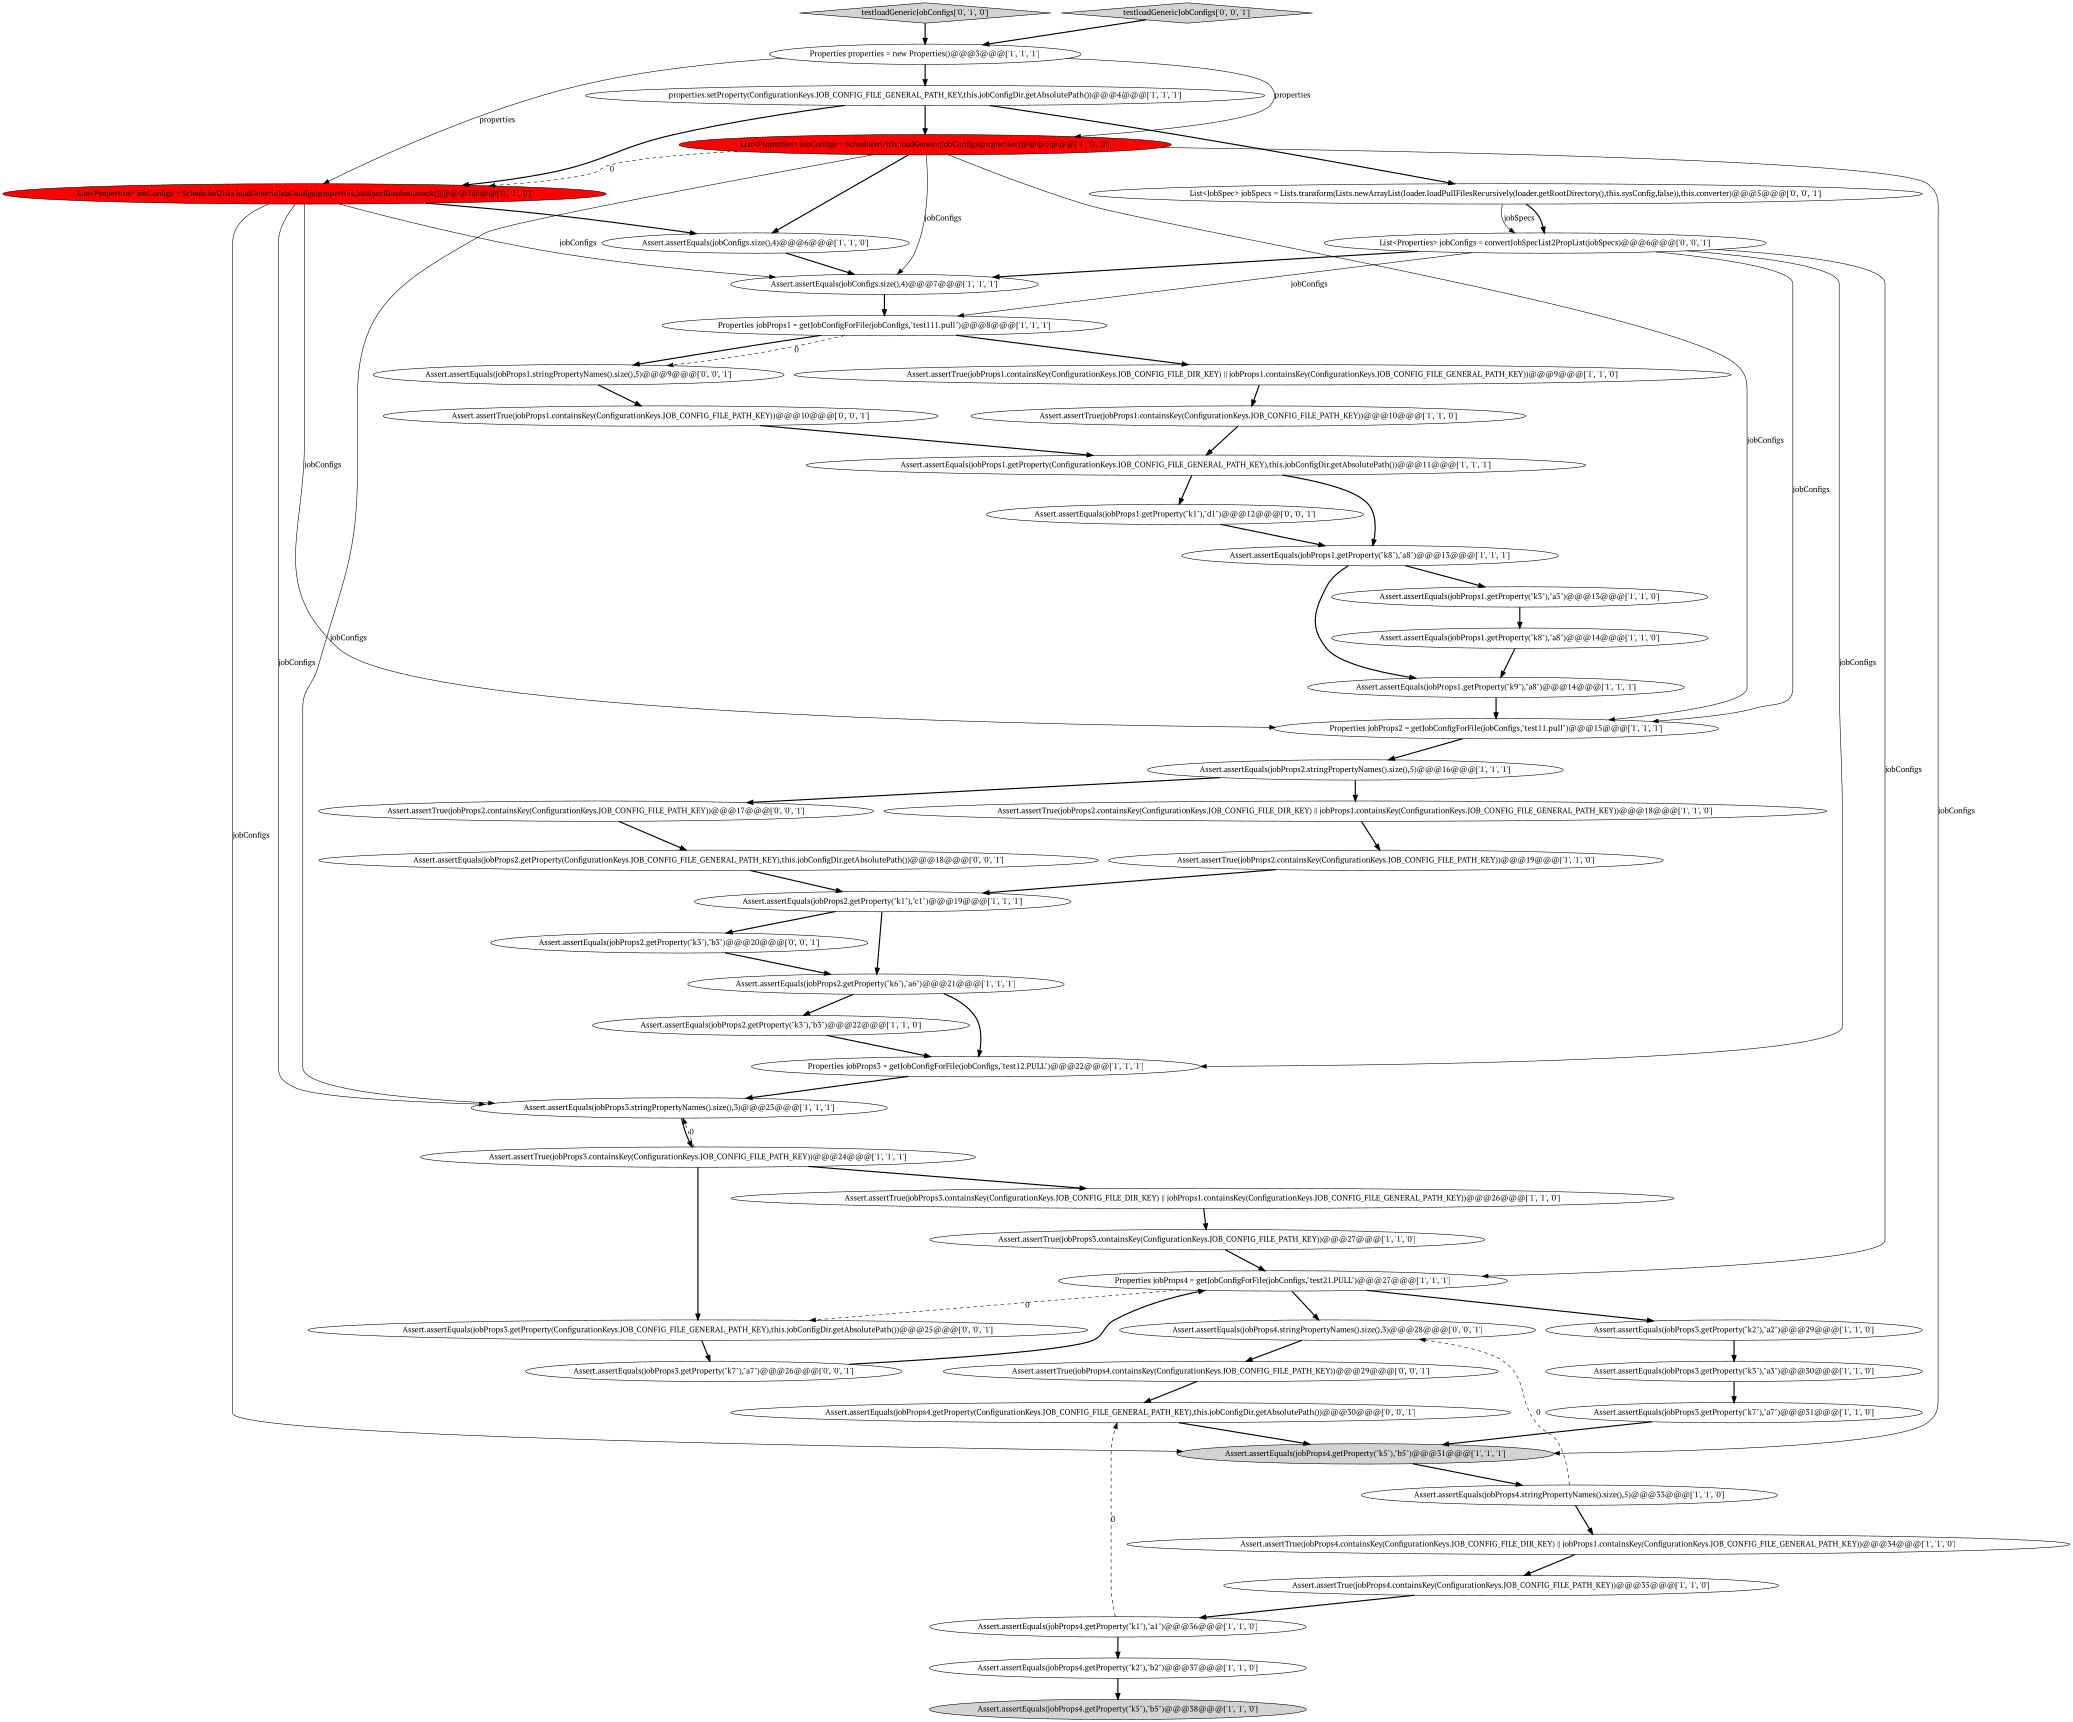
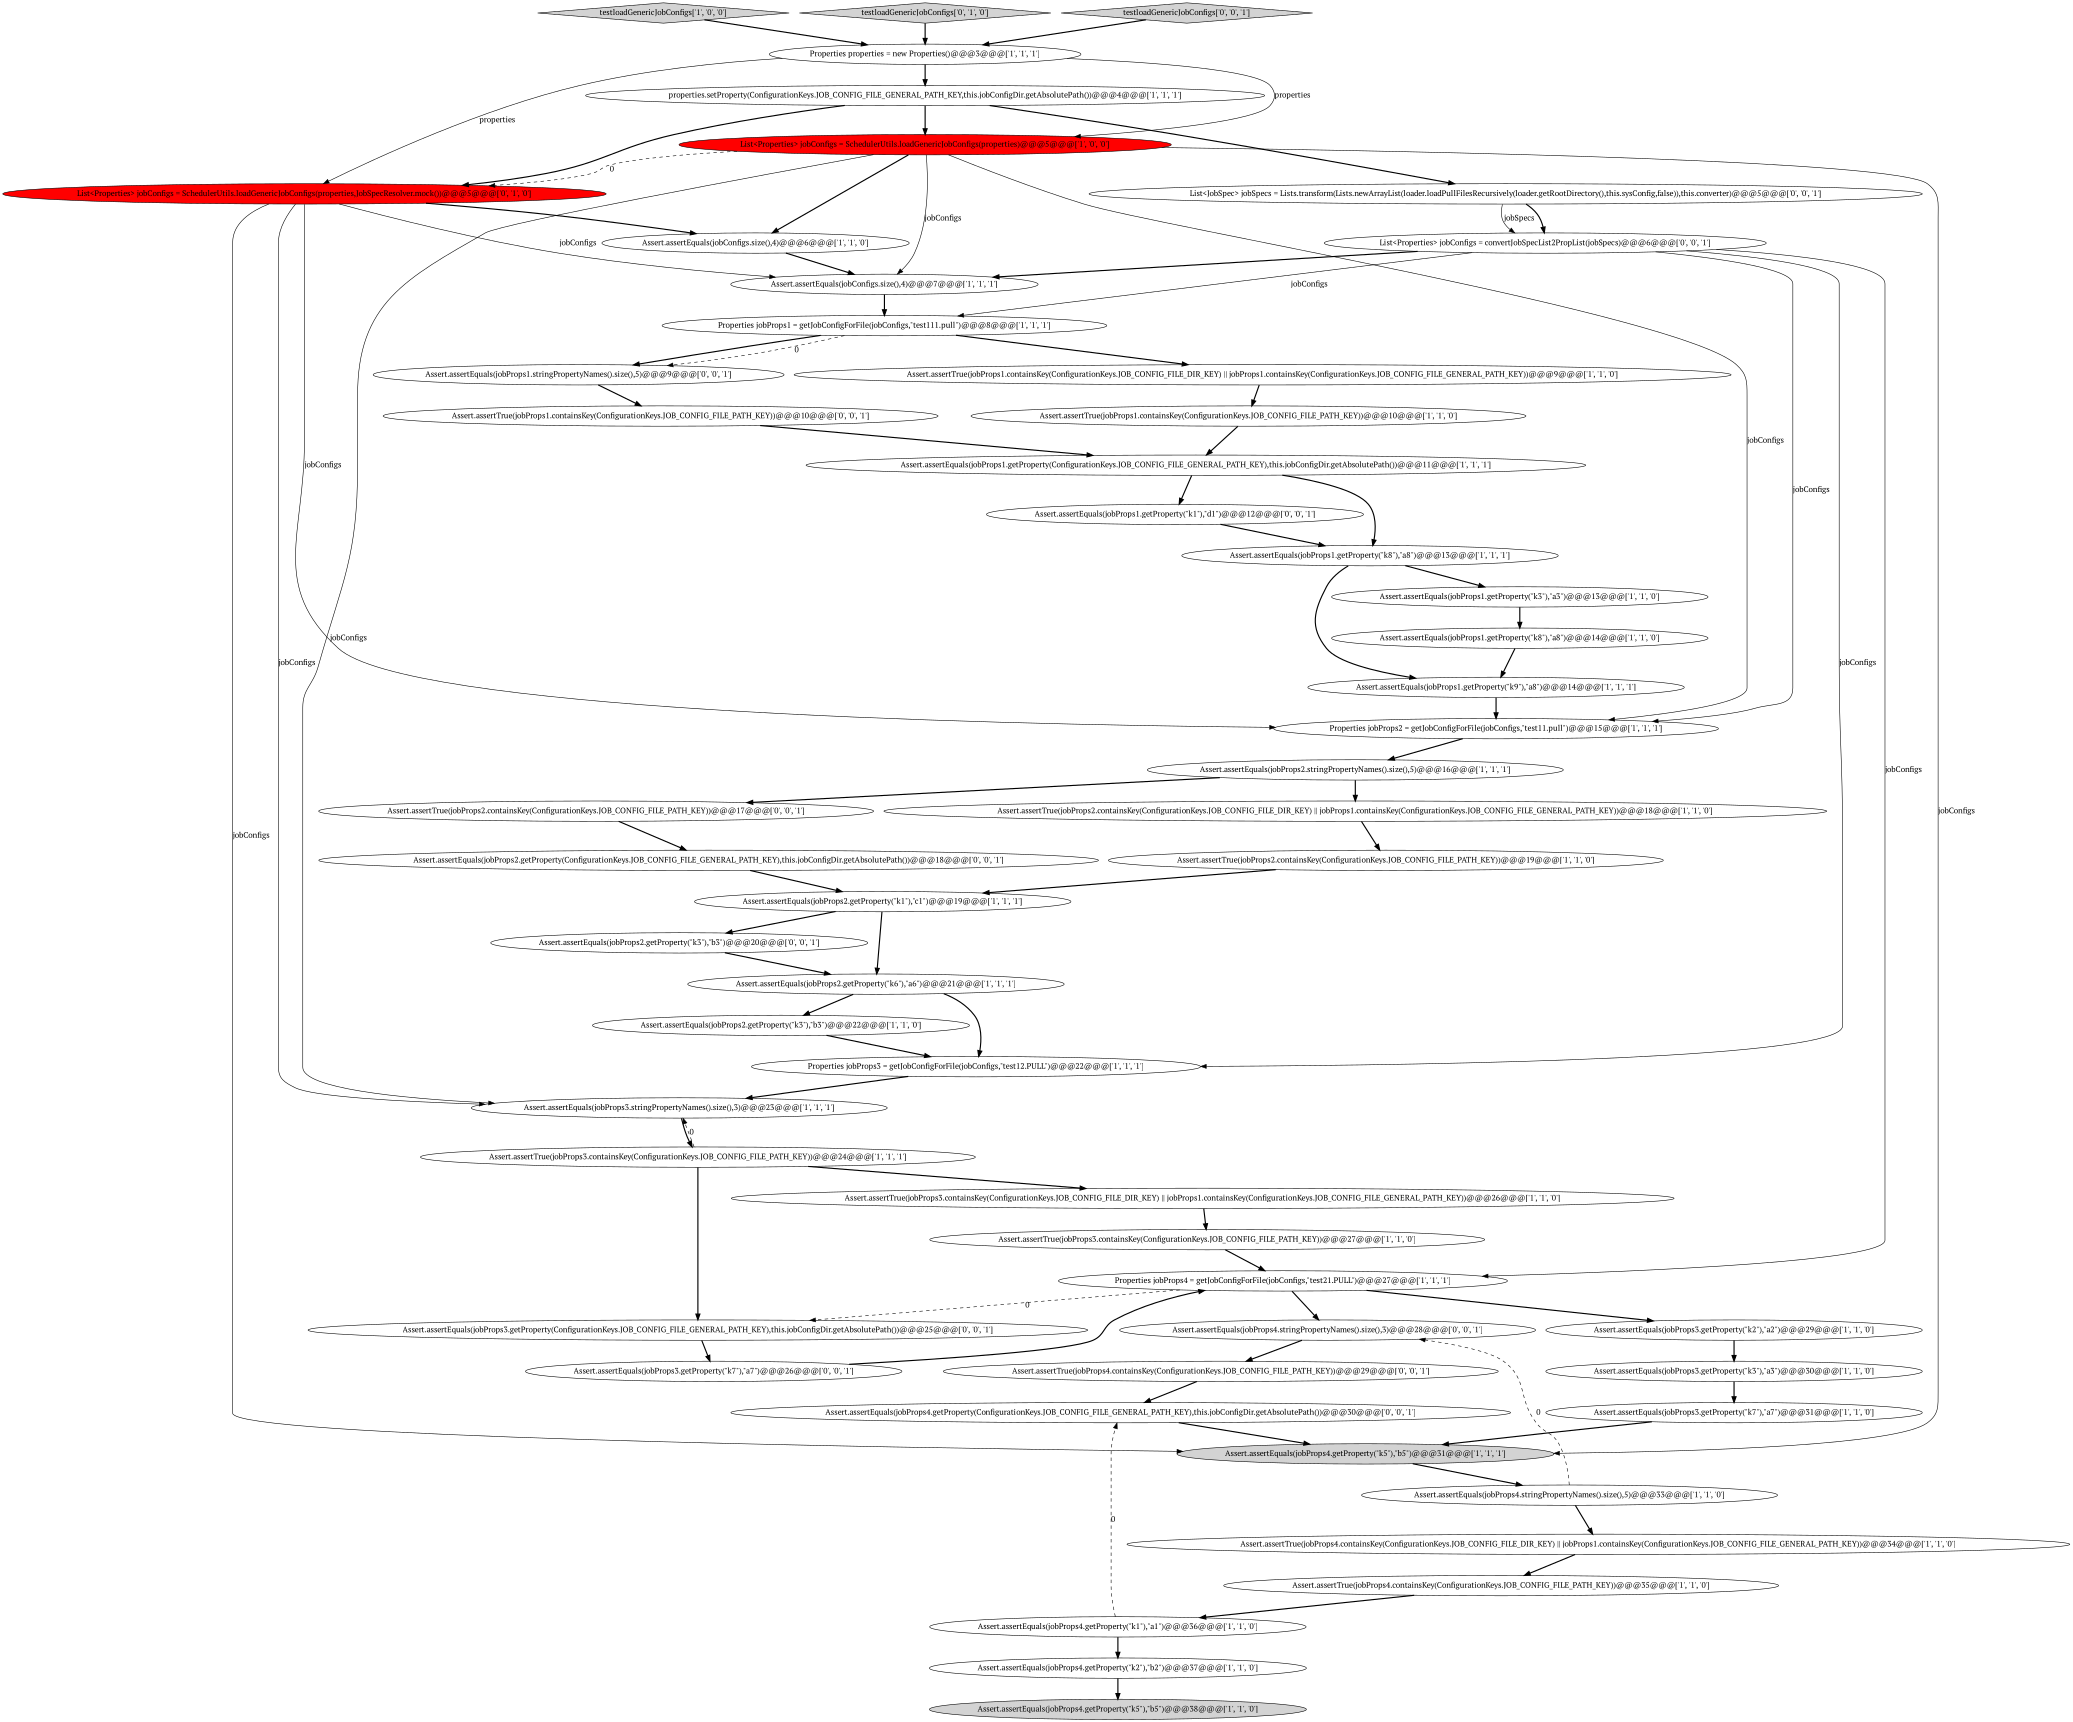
node "testloadGenericJobConfigs['1', '0', '0']": added
